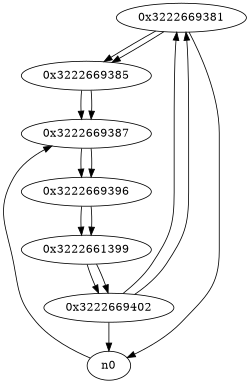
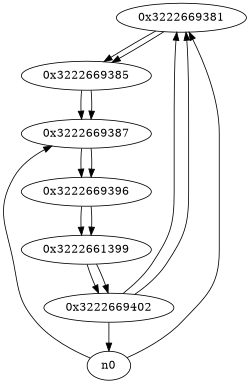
edge "0x3222669381" -> "n0": reversed
